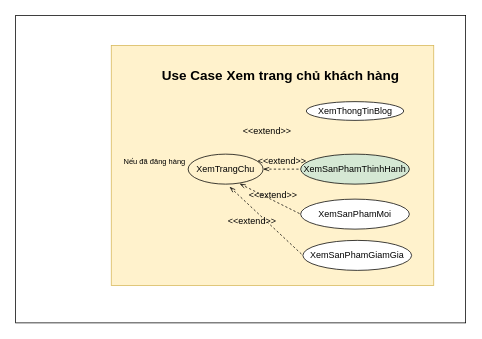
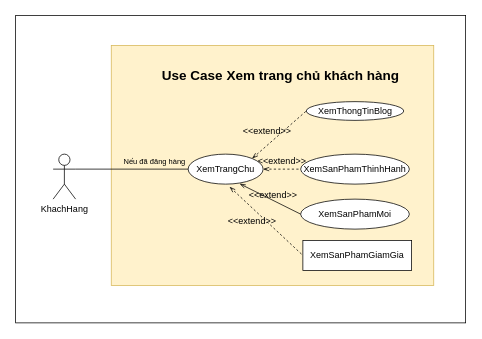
edge "XemThongTinBlog" -> "XemTrangChu": added
edge "XemTrangChu" -- "KhachHang": added
node "XemTrangChu": fillcolor #fff2cc -> #ffffff
node "XemSanPhamThinhHanh": fillcolor #d5e8d4 -> #ffffff
node "KhachHang": added
edge "XemSanPhamMoi" -> "XemTrangChu": style dashed -> solid
node "XemSanPhamGiamGia": shape ellipse -> rectangle
